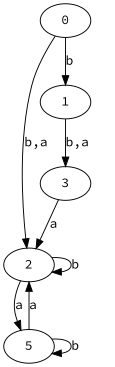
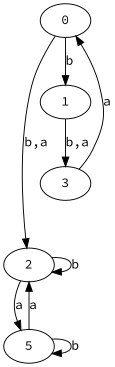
edge "3" -> "2": now "3" -> "0"
